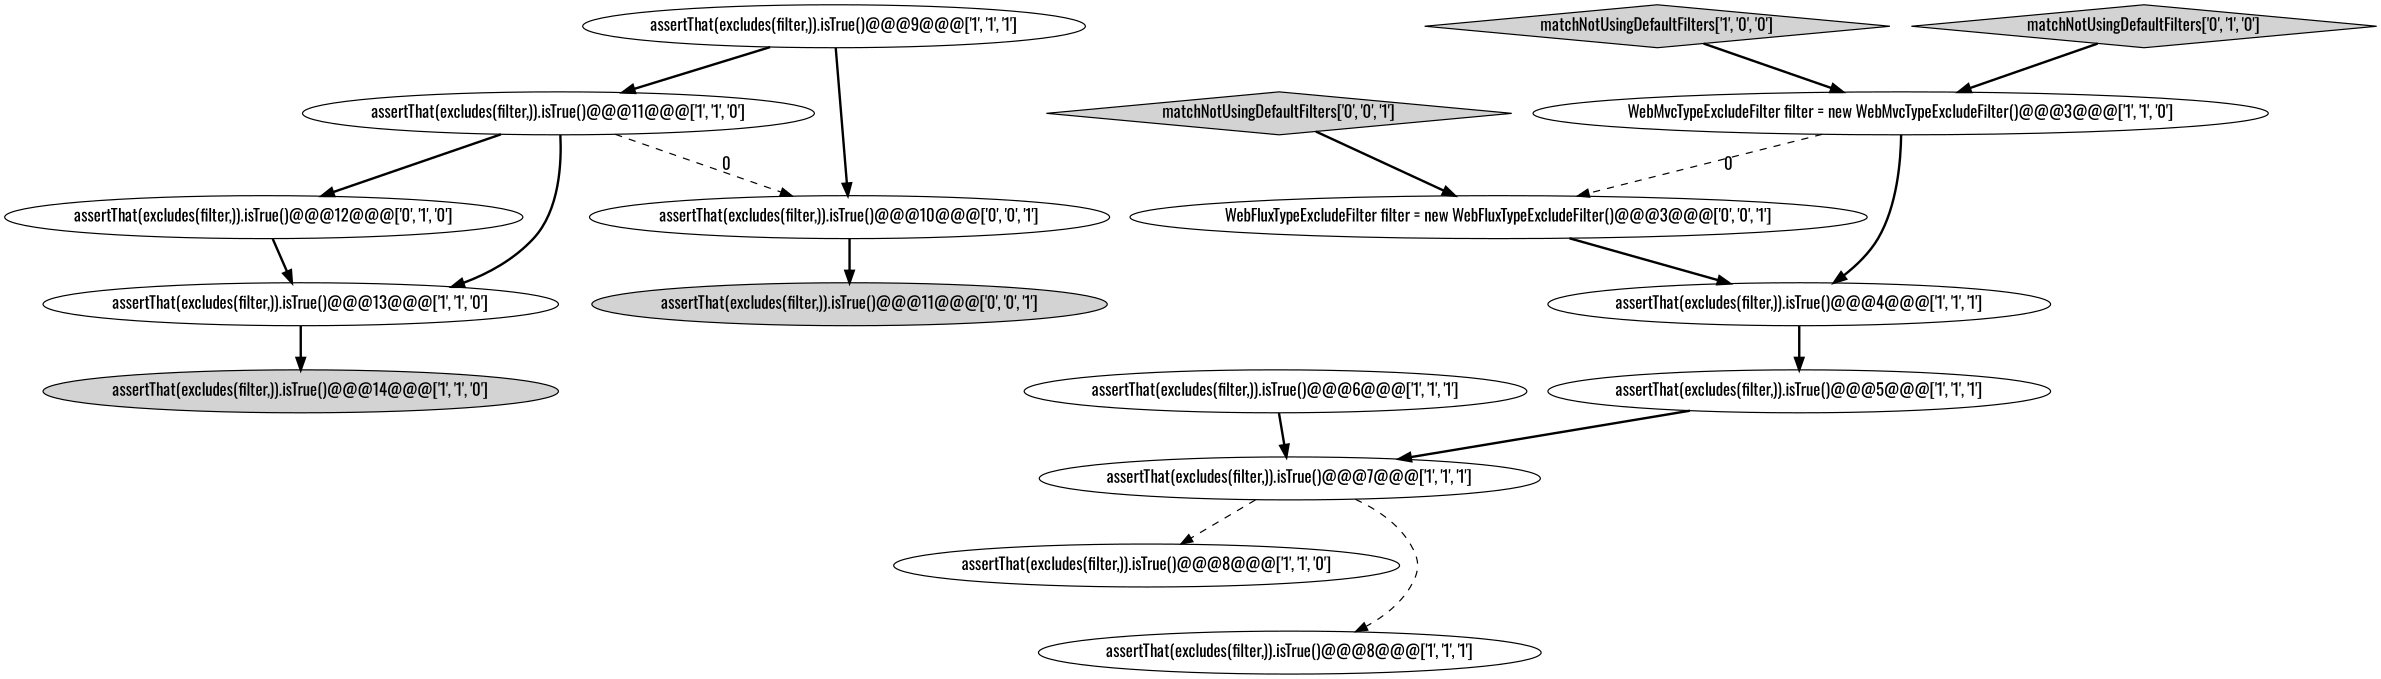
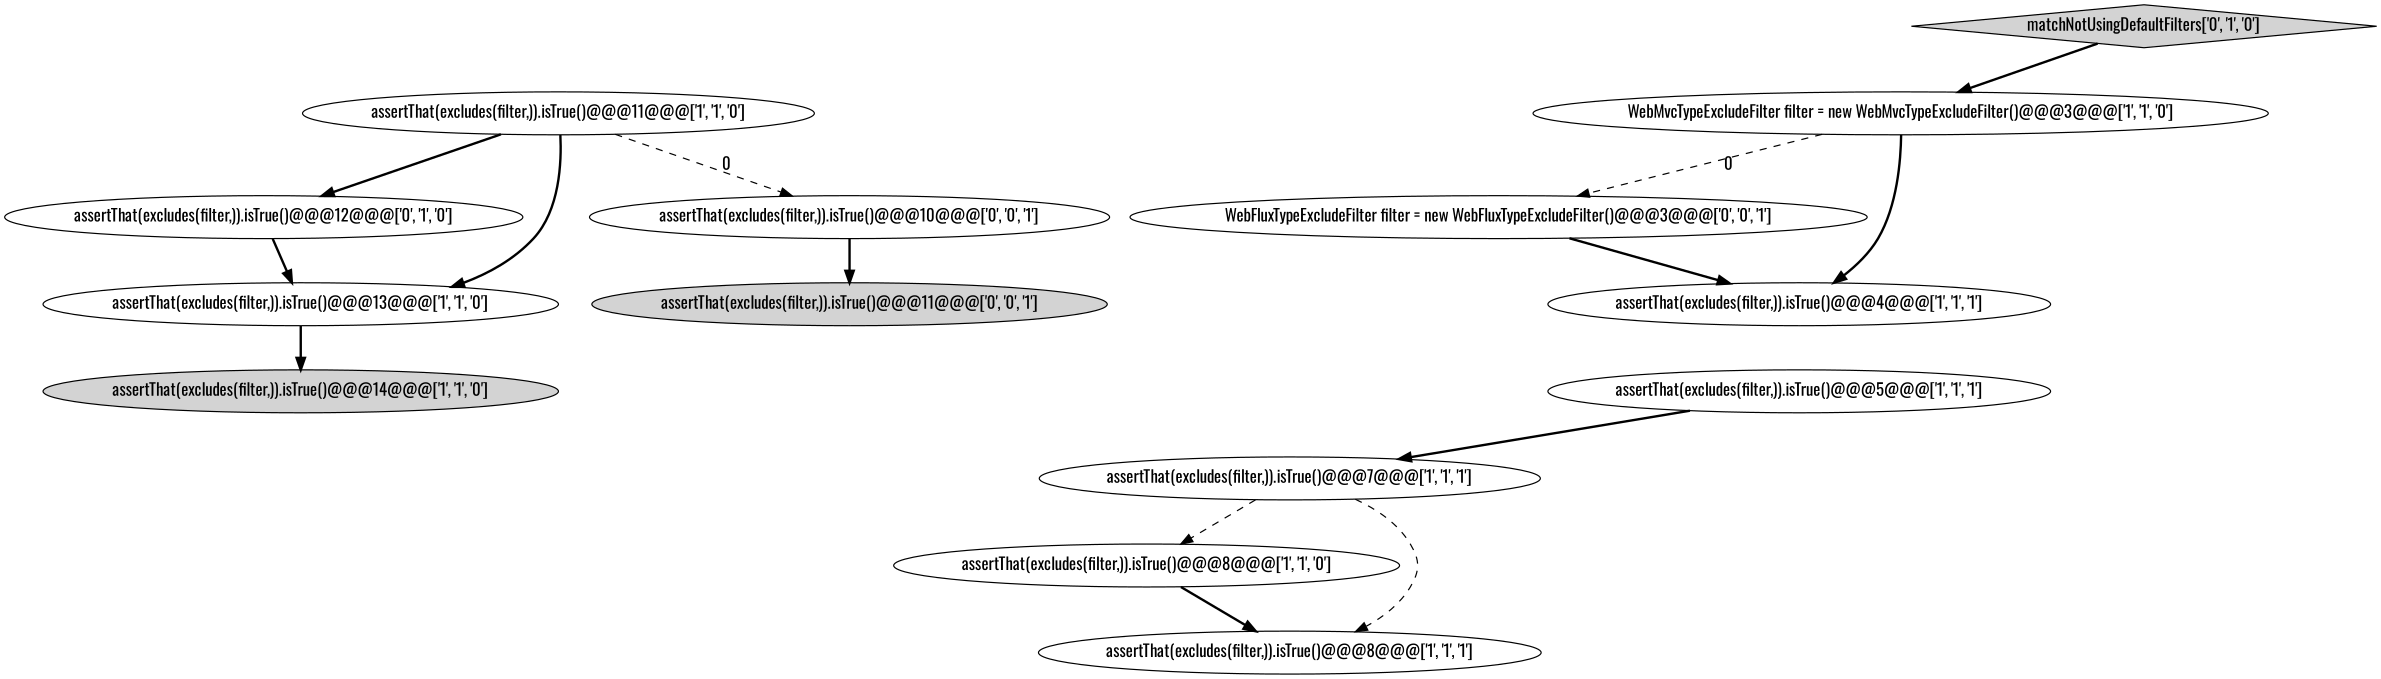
node "assertThat(excludes(filter,)).isTrue()@@@9@@@['1', '1', '1']": removed
node "matchNotUsingDefaultFilters['1', '0', '0']": removed
node "matchNotUsingDefaultFilters['0', '0', '1']": removed
edge "assertThat(excludes(filter,)).isTrue()@@@4@@@['1', '1', '1']" -> "assertThat(excludes(filter,)).isTrue()@@@5@@@['1', '1', '1']": removed
node "assertThat(excludes(filter,)).isTrue()@@@6@@@['1', '1', '1']": removed
edge "assertThat(excludes(filter,)).isTrue()@@@8@@@['1', '1', '0']" -> "assertThat(excludes(filter,)).isTrue()@@@8@@@['1', '1', '1']": added
